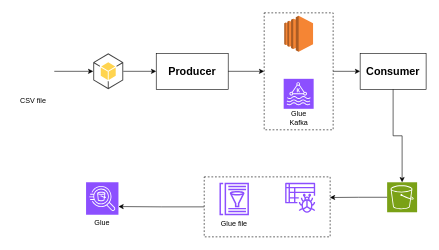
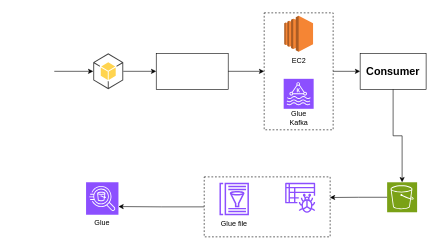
node "EC2": added
node "Producer": removed
node "CSV file": removed
